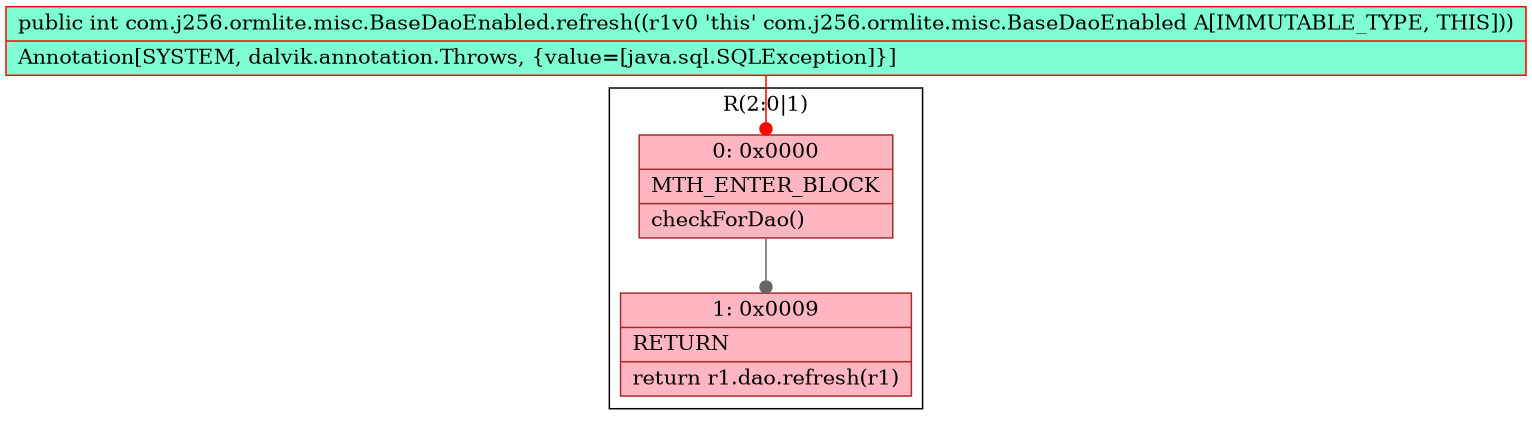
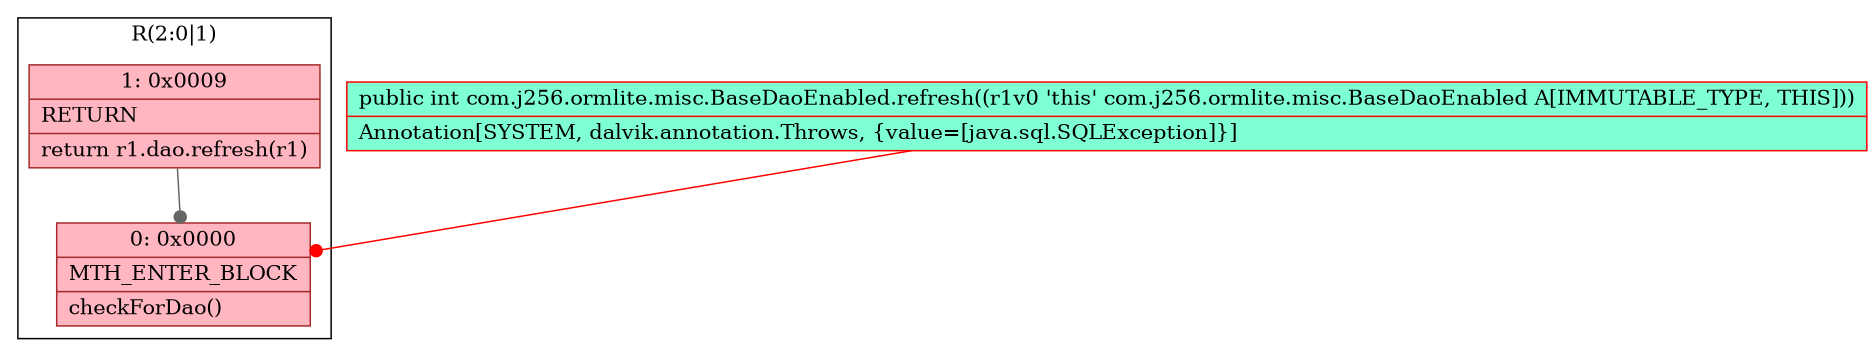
edge "0: 0x0000" -> "1: 0x0009": reversed
